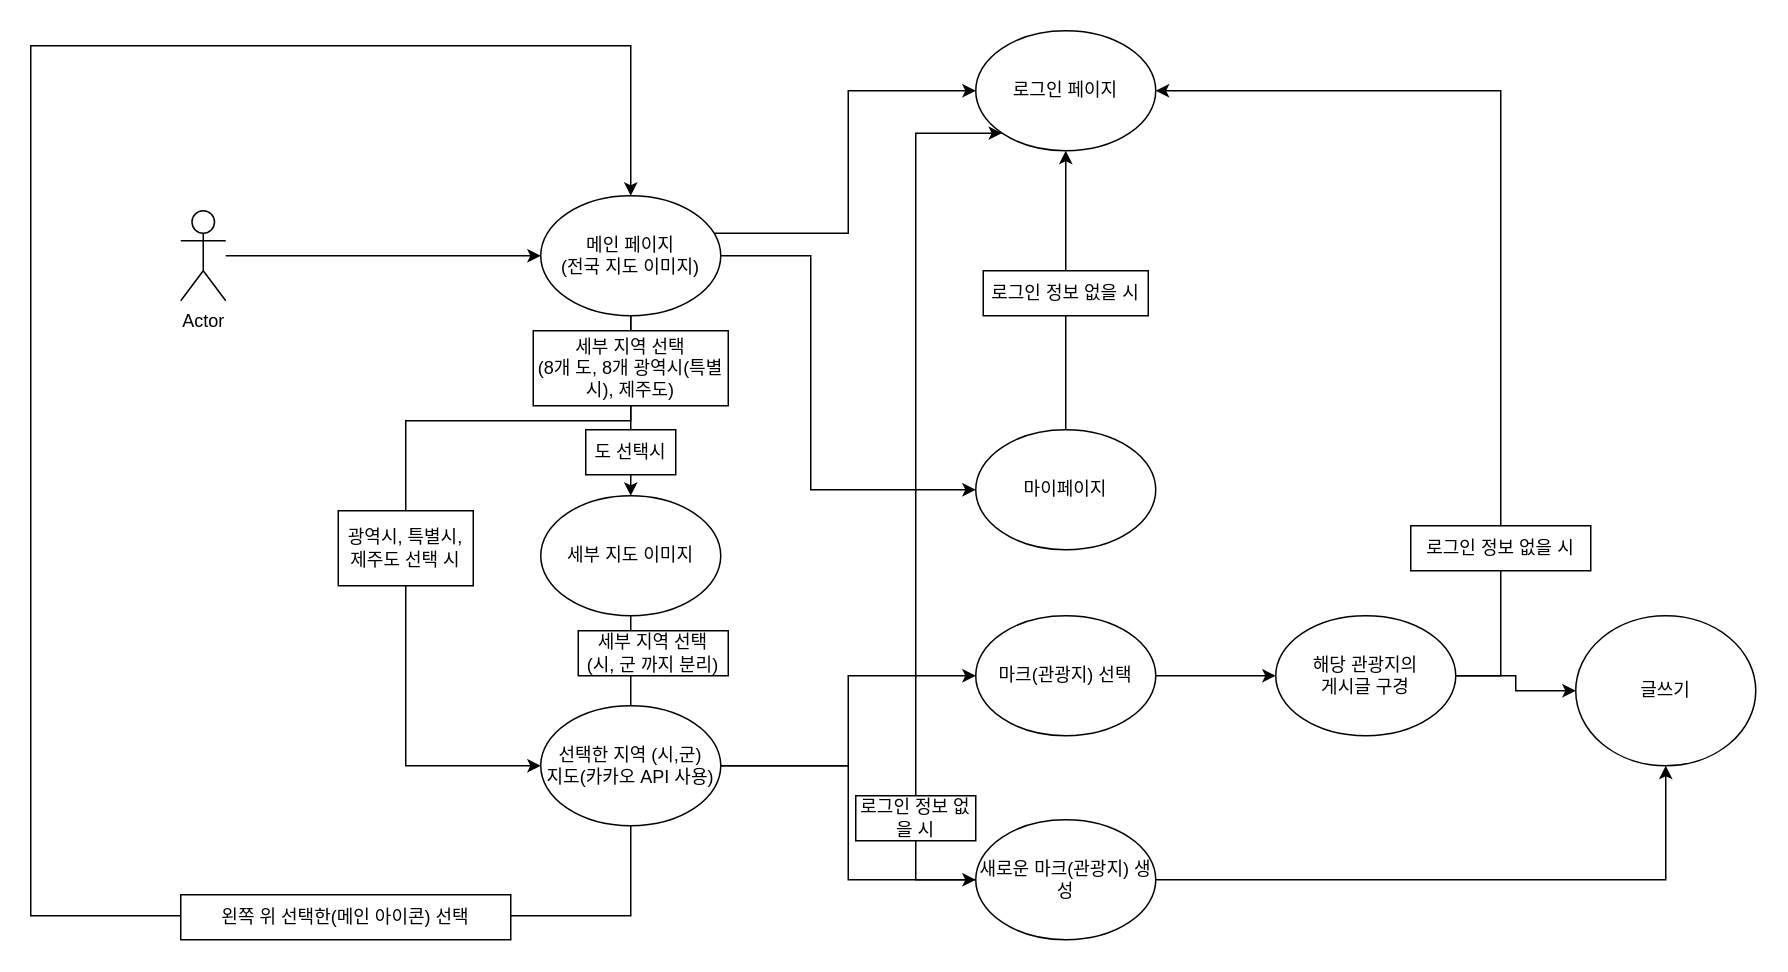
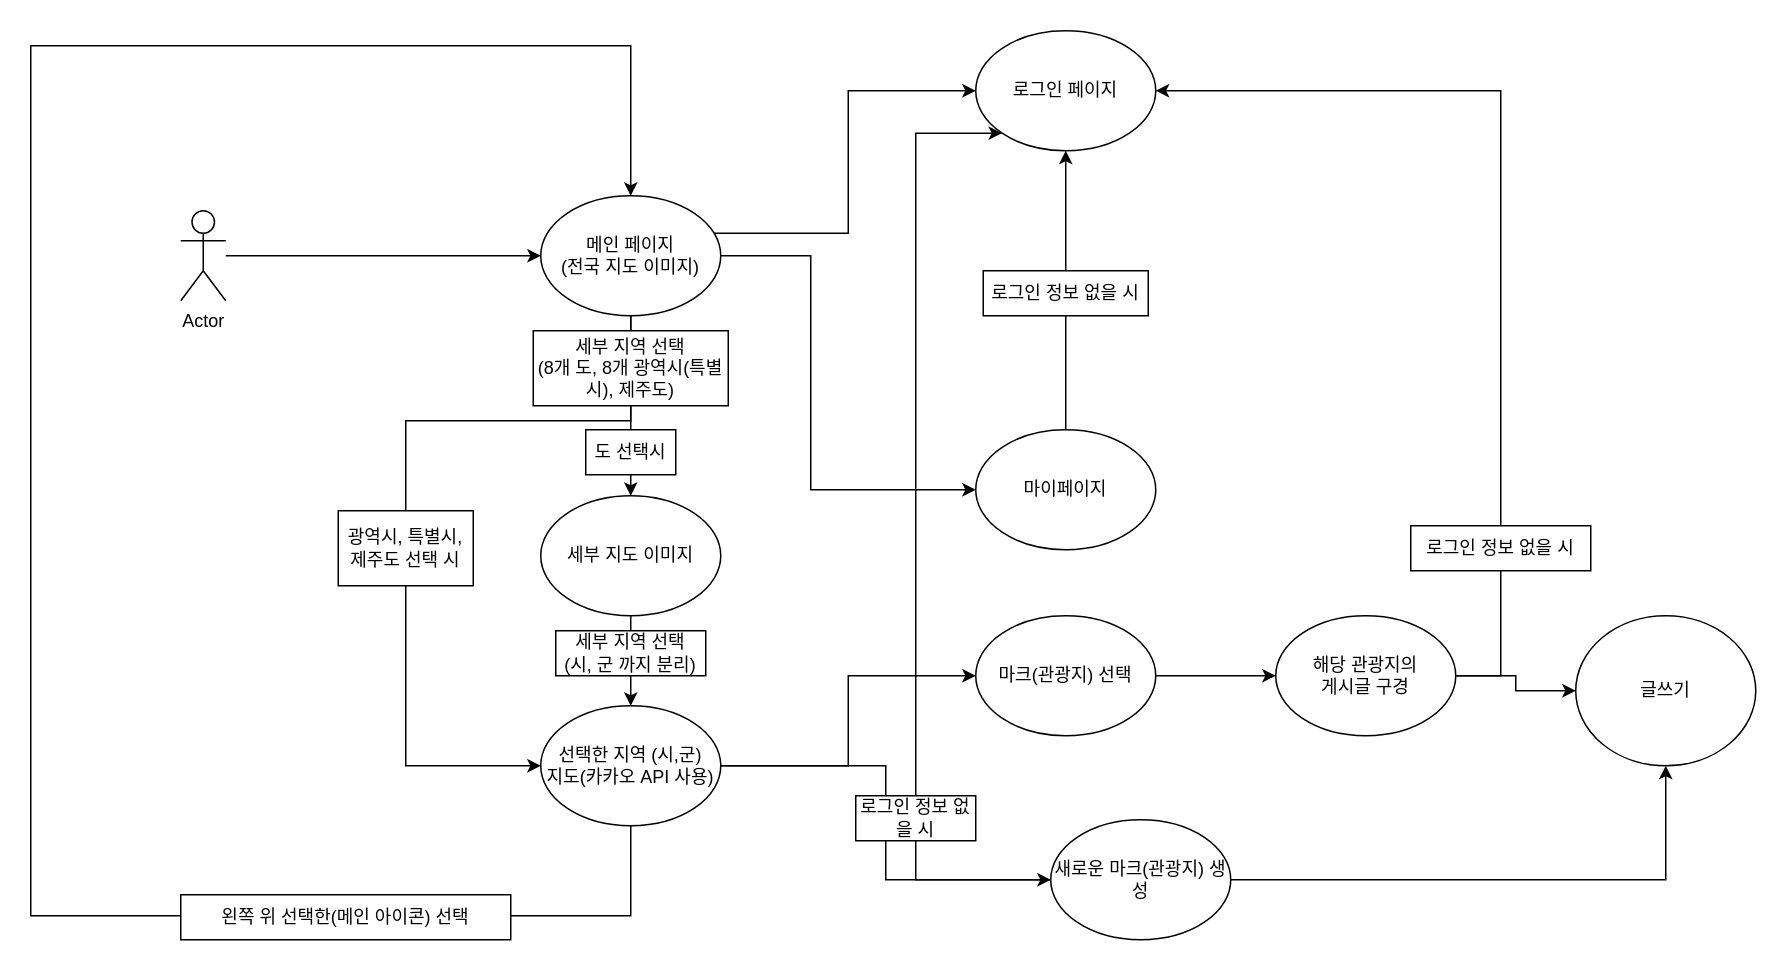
node "세부 지역 선택 (시, 군 까지 분리)": moved (653, 653) -> (631, 653)
edge "세부 지도 이미지" -- "선택한 지역 (시,군) 지도(카카오 API 사용)": arrowhead none -> classic
node "새로운 마크(관광지) 생성": moved (1066, 880) -> (1141, 880)
